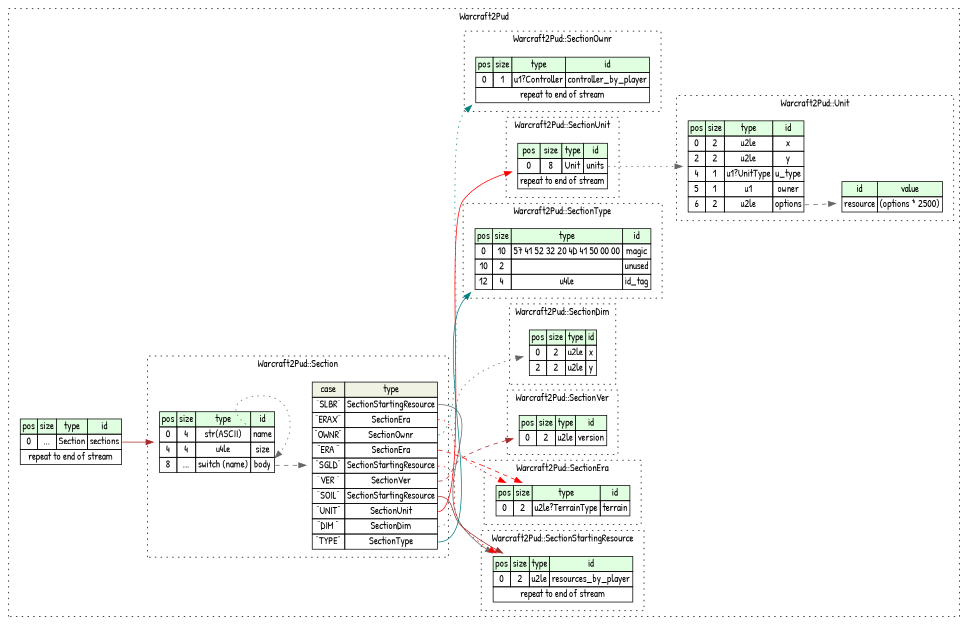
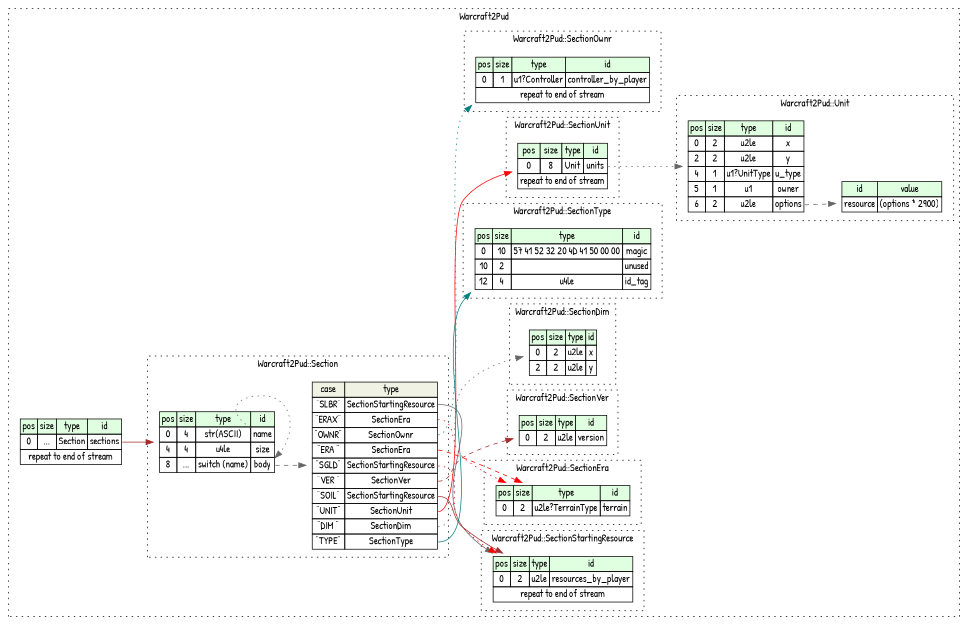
node "id": text "(options * 2500)" -> "(options * 2900)"
